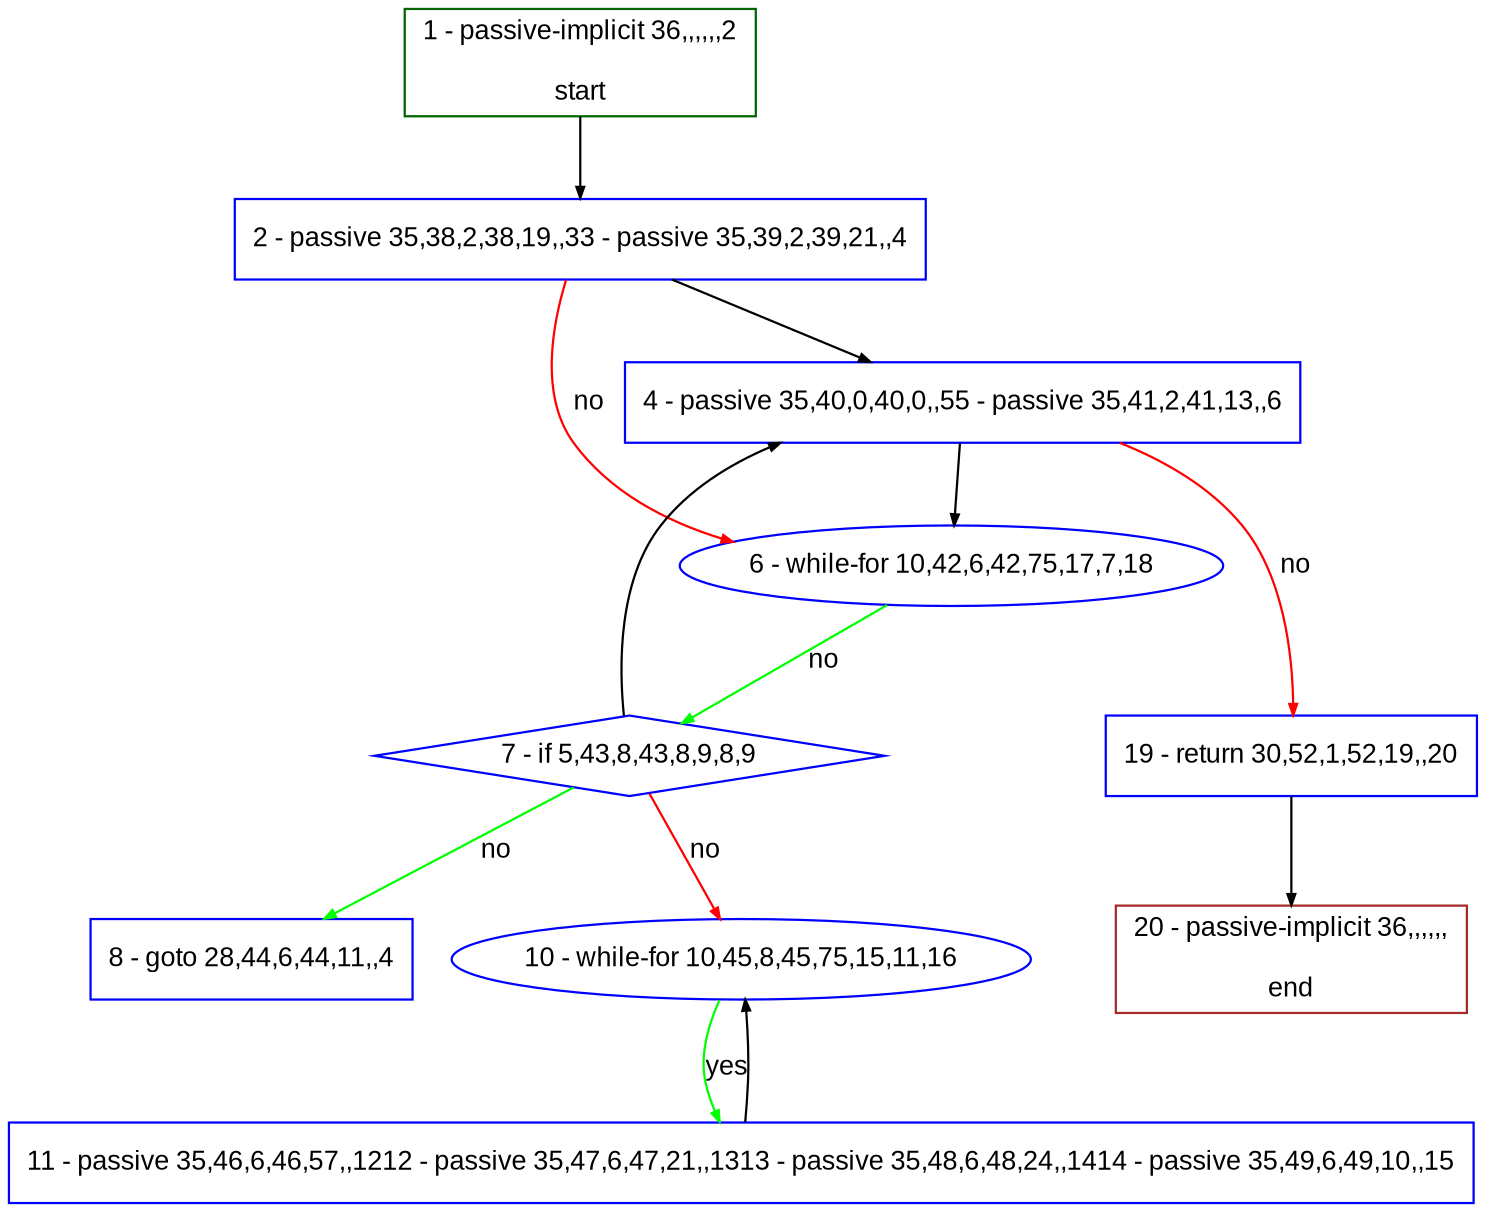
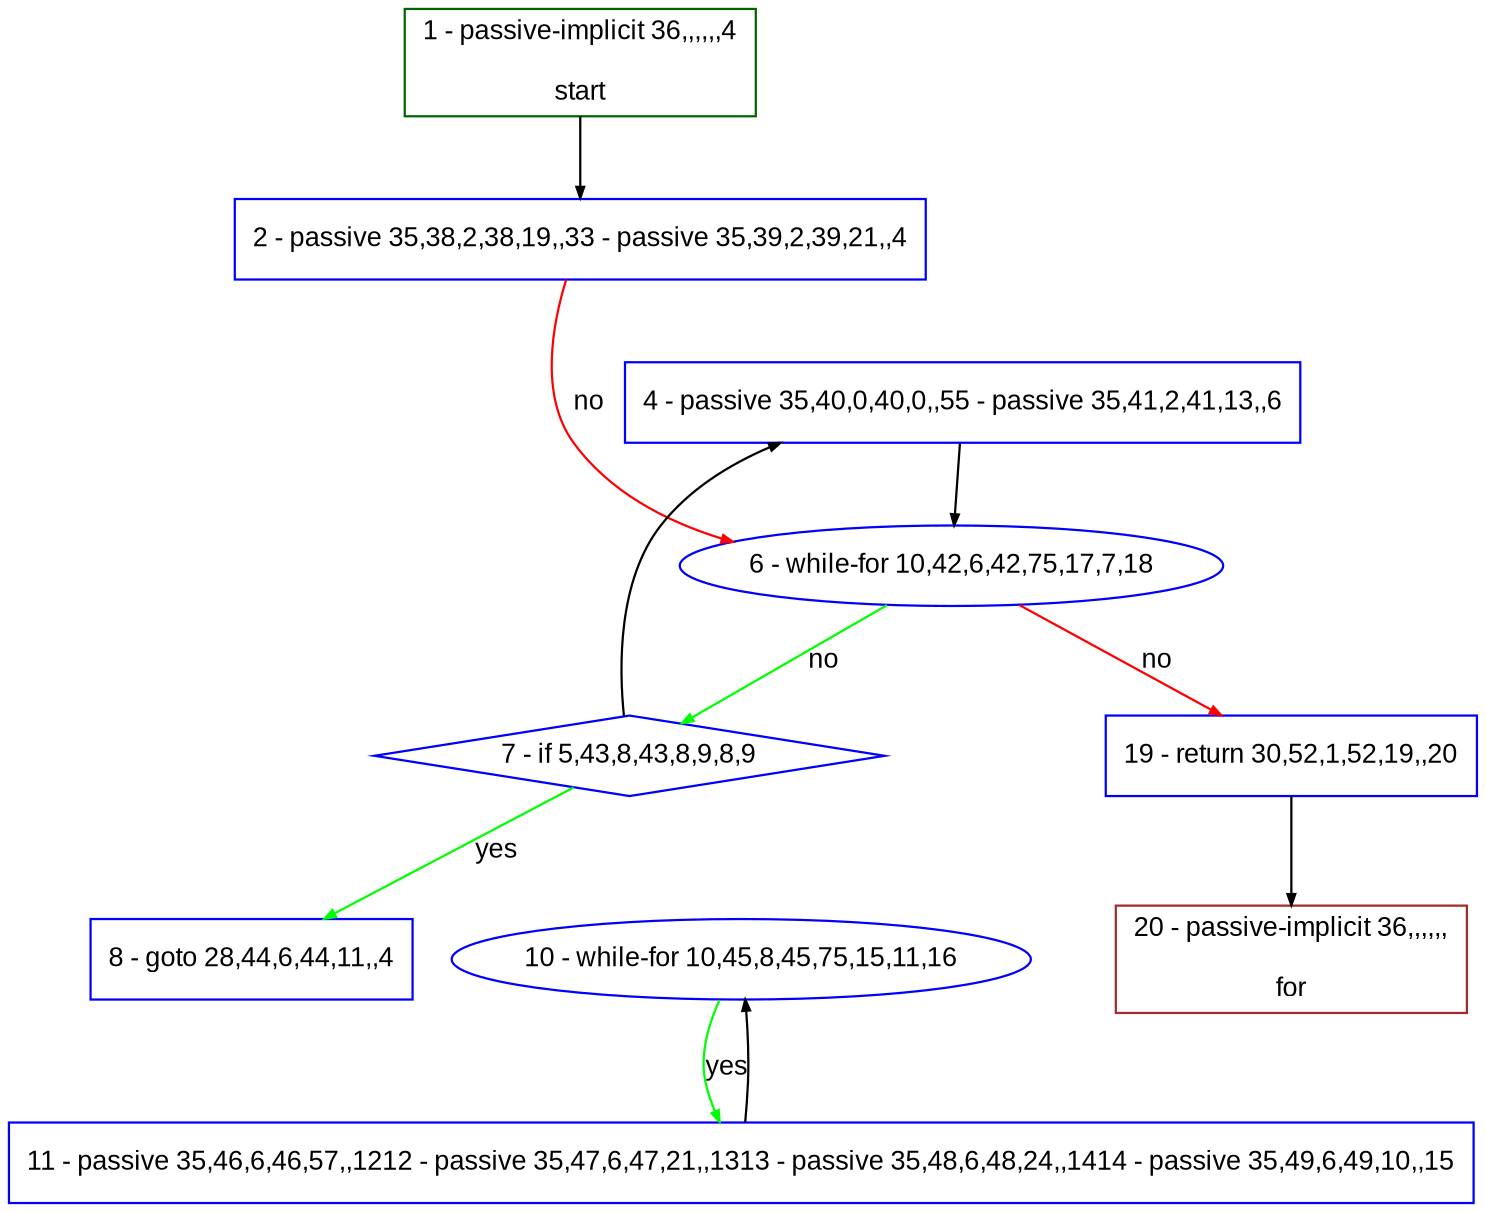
node "1 - passive-implicit 36,,,,,,2 start": label "1 - passive-implicit 36,,,,,,2 start" -> "1 - passive-implicit 36,,,,,,4 start"
edge "2 - passive 35,38,2,38,19,,33 - passive 35,39,2,39,21,,4" -> "4 - passive 35,40,0,40,0,,55 - passive 35,41,2,41,13,,6": removed
edge "4 - passive 35,40,0,40,0,,55 - passive 35,41,2,41,13,,6" -> "19 - return 30,52,1,52,19,,20": now "6 - while-for 10,42,6,42,75,17,7,18" -> "19 - return 30,52,1,52,19,,20"
edge "7 - if 5,43,8,43,8,9,8,9" -> "8 - goto 28,44,6,44,11,,4": label "no" -> "yes"
edge "7 - if 5,43,8,43,8,9,8,9" -> "10 - while-for 10,45,8,45,75,15,11,16": removed, label "no"
node "20 - passive-implicit 36,,,,,, end": label "20 - passive-implicit 36,,,,,, end" -> "20 - passive-implicit 36,,,,,, for"
